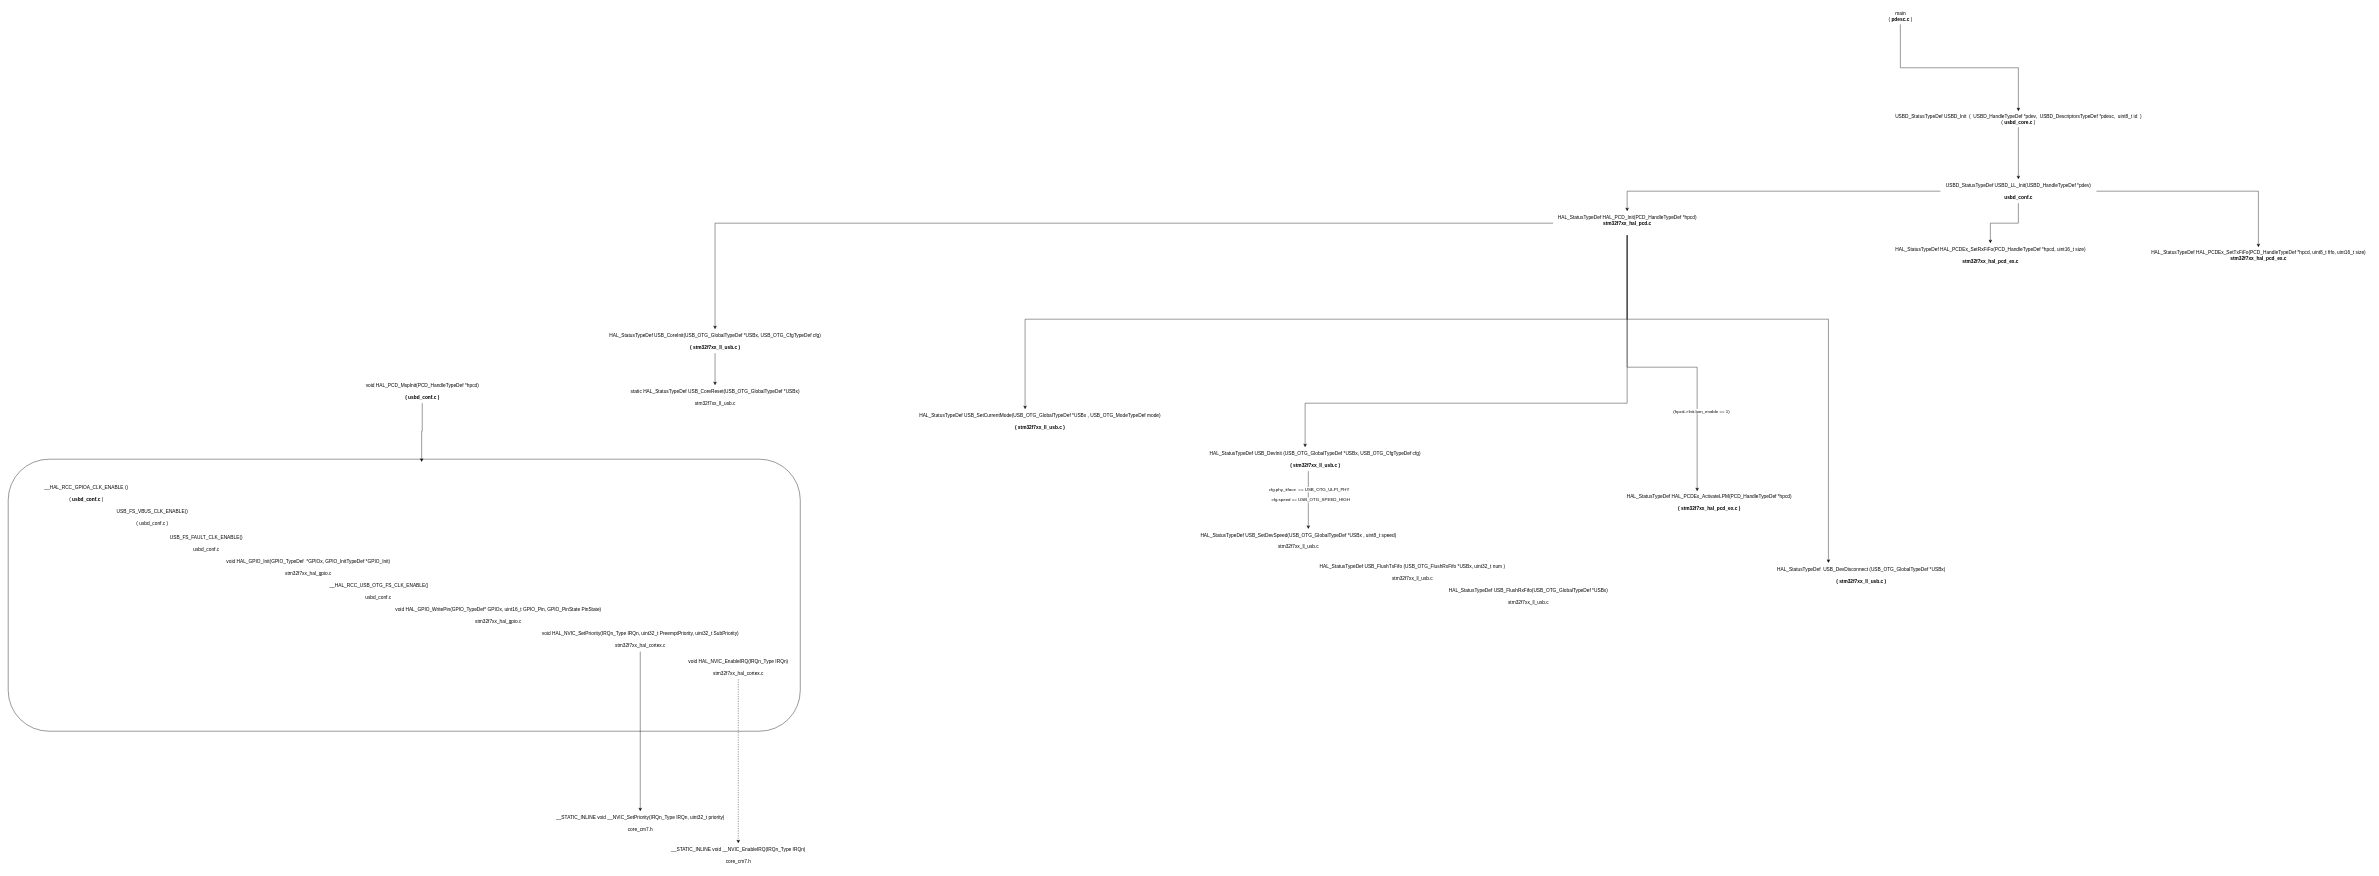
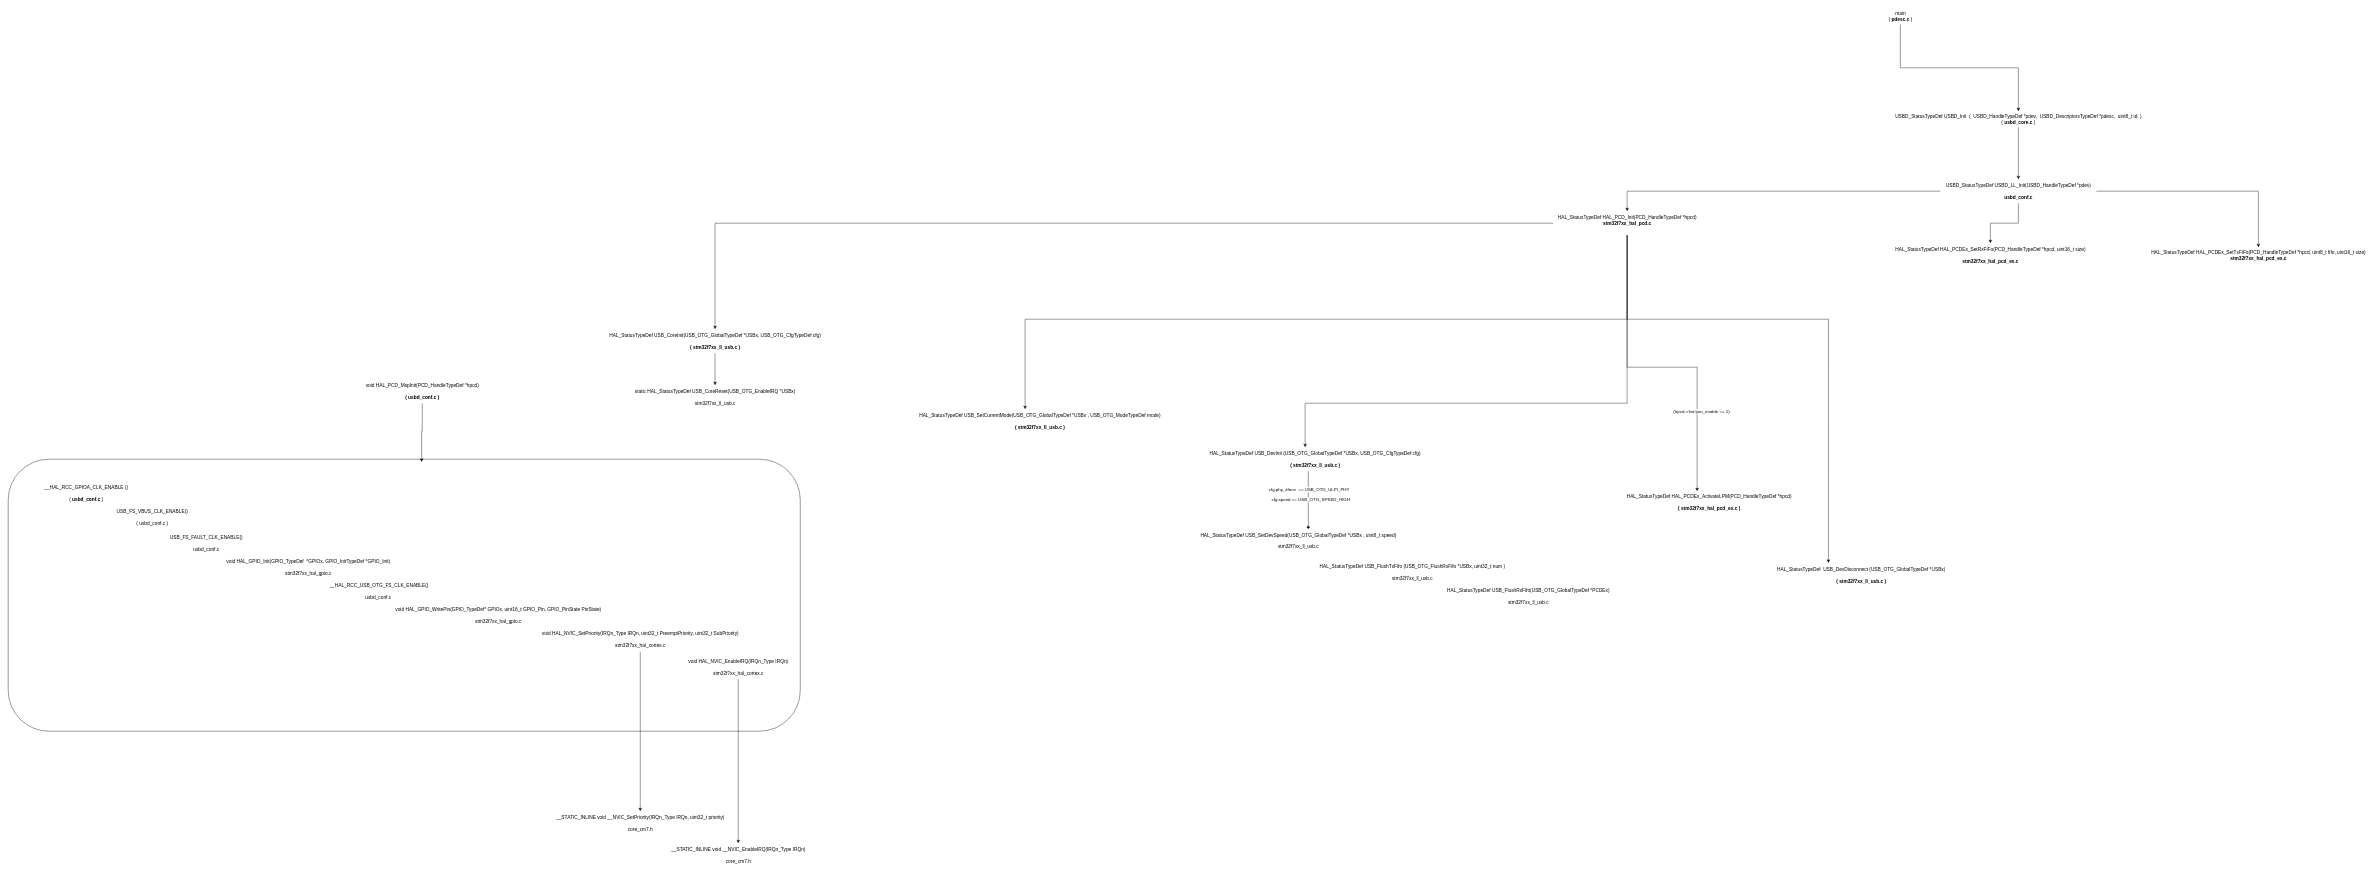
node "static HAL_StatusTypeDef USB_CoreReset(USB_OTG_GlobalTypeDef *USBx) stm32f7xx_ll_usb.c": label "static HAL_StatusTypeDef USB_CoreReset(USB_OTG_GlobalTypeDef *USBx) stm32f7xx_ll_usb.c" -> "static HAL_StatusTypeDef USB_CoreReset(USB_OTG_EnableIRQ *USBx) stm32f7xx_ll_usb.c"
edge "HAL_StatusTypeDef USB_DevInit (USB_OTG_GlobalTypeDef *USBx, USB_OTG_CfgTypeDef cfg) ( stm32f7xx_ll_usb.c )" -> "HAL_StatusTypeDef USB_SetDevSpeed(USB_OTG_GlobalTypeDef *USBx , uint8_t speed) stm32f7xx_ll_usb.c": arrowhead classic -> diamond
node "HAL_StatusTypeDef USB_FlushRxFifo(USB_OTG_GlobalTypeDef *USBx) stm32f7xx_ll_usb.c": label "HAL_StatusTypeDef USB_FlushRxFifo(USB_OTG_GlobalTypeDef *USBx) stm32f7xx_ll_usb.c" -> "HAL_StatusTypeDef USB_FlushRxFifo(USB_OTG_GlobalTypeDef *PCDEx) stm32f7xx_ll_usb.c"
edge "void HAL_NVIC_EnableIRQ(IRQn_Type IRQn) stm32f7xx_hal_cortex.c" -> "__STATIC_INLINE void __NVIC_EnableIRQ(IRQn_Type IRQn) core_cm7.h": style dashed -> solid
